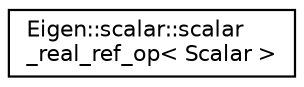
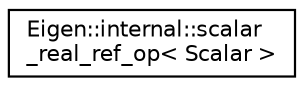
node "Eigen::scalar::scalar _real_ref_op< Scalar >": label "Eigen::scalar::scalar _real_ref_op< Scalar >" -> "Eigen::internal::scalar _real_ref_op< Scalar >"
